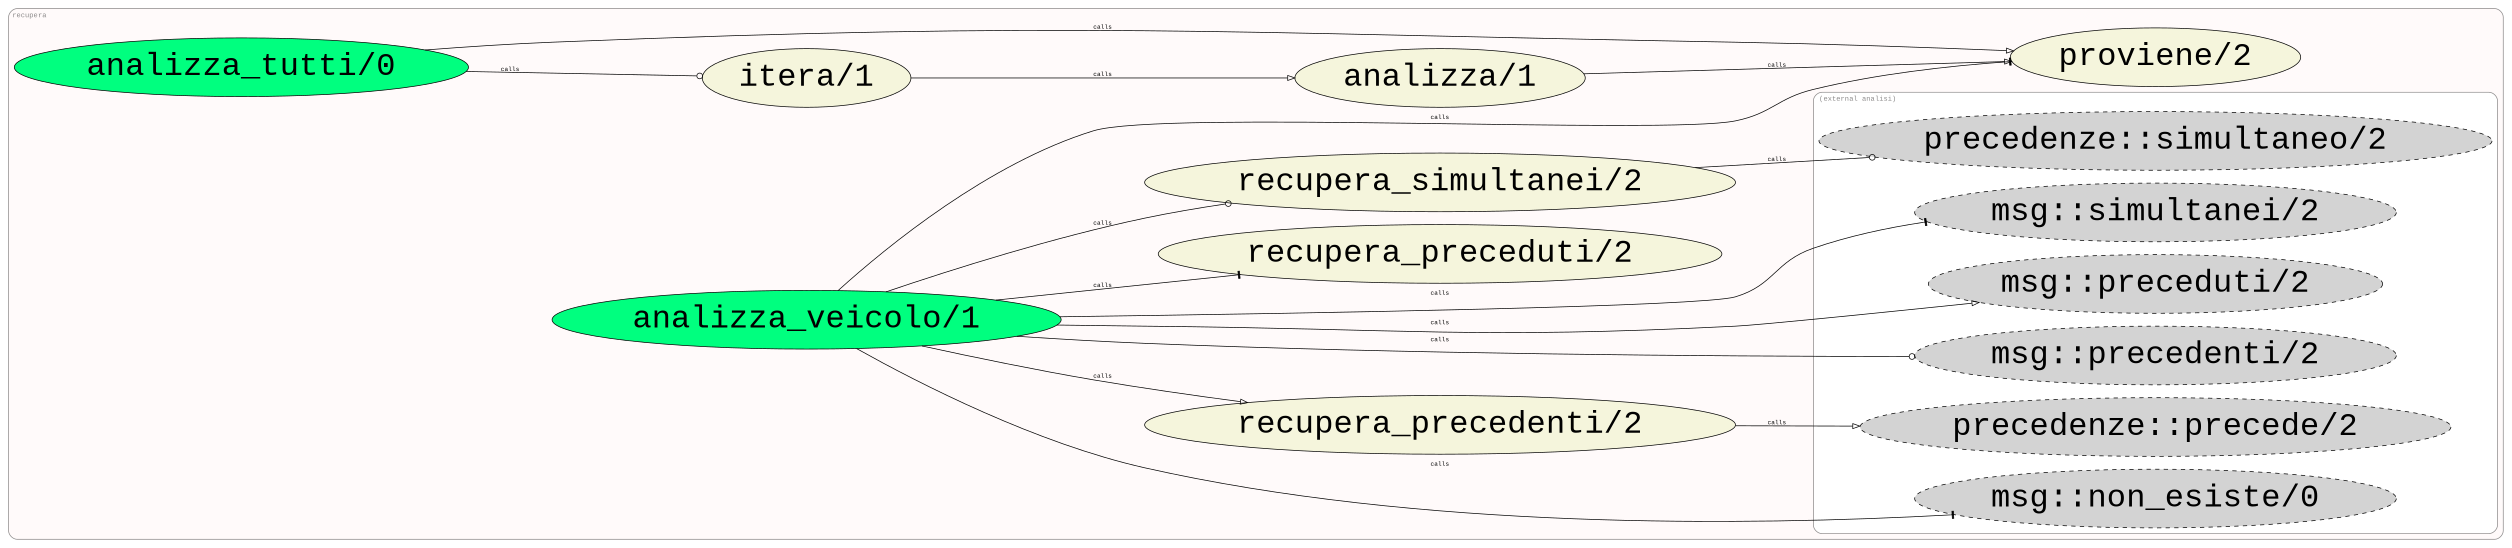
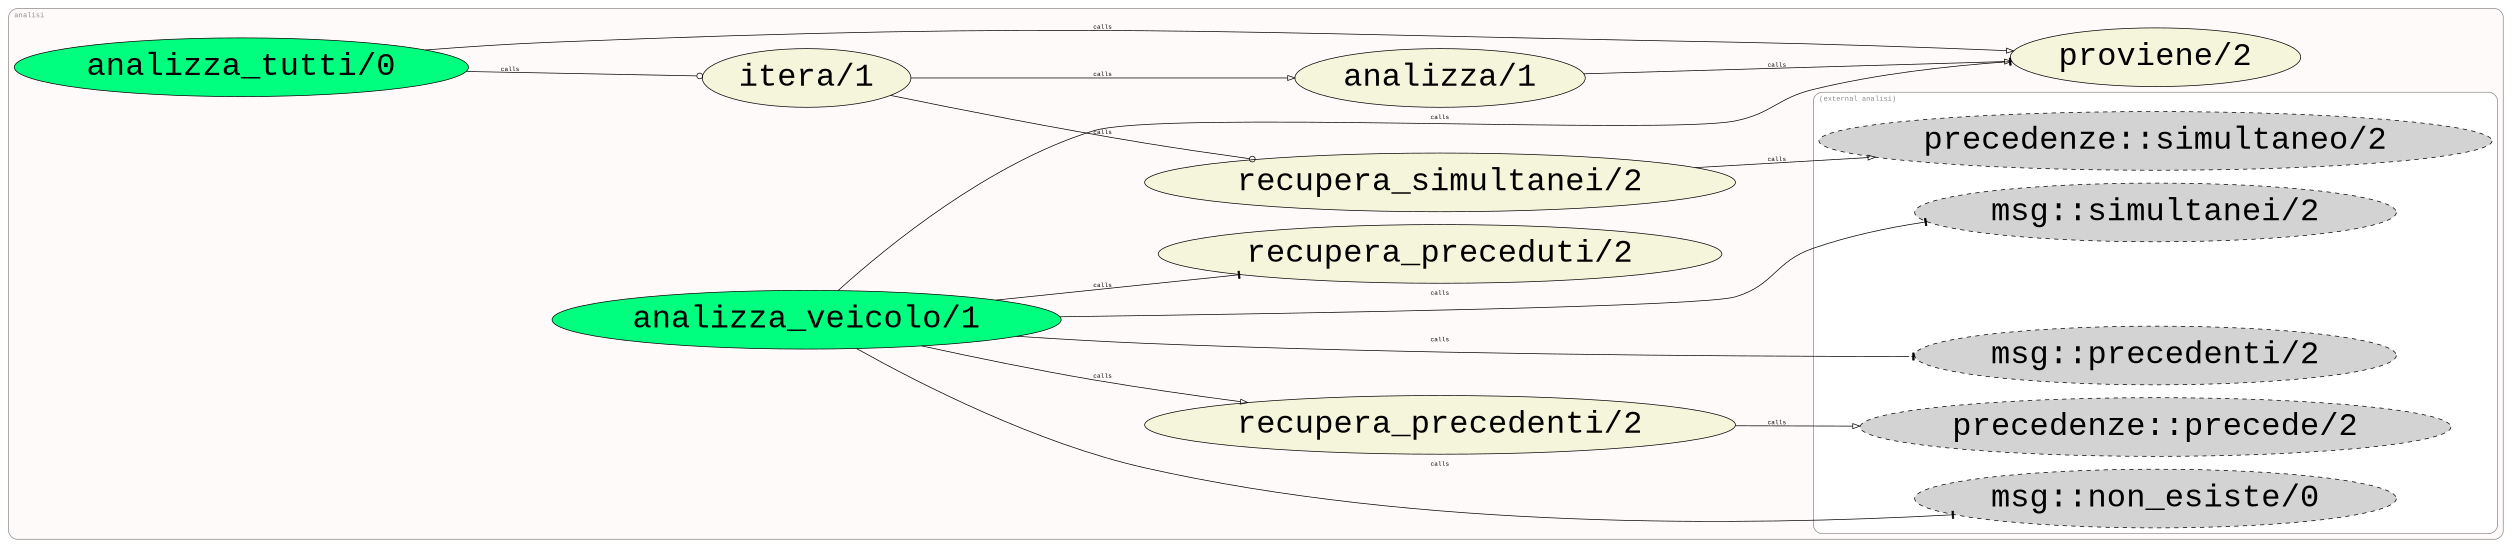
cluster "recupera": label "recupera" -> "analisi"
edge "recupera_simultanei/2" -> "precedenze::simultaneo/2": arrowhead odot -> onormal
edge "analizza_veicolo/1" -> "recupera_simultanei/2": now "itera/1" -> "recupera_simultanei/2"
node "msg::preceduti/2": removed
edge "analizza_veicolo/1" -> "msg::precedenti/2": arrowhead odot -> tee
